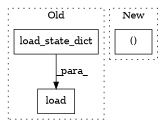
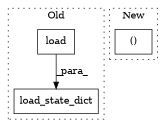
edge "load_state_dict" -> "load": reversed
